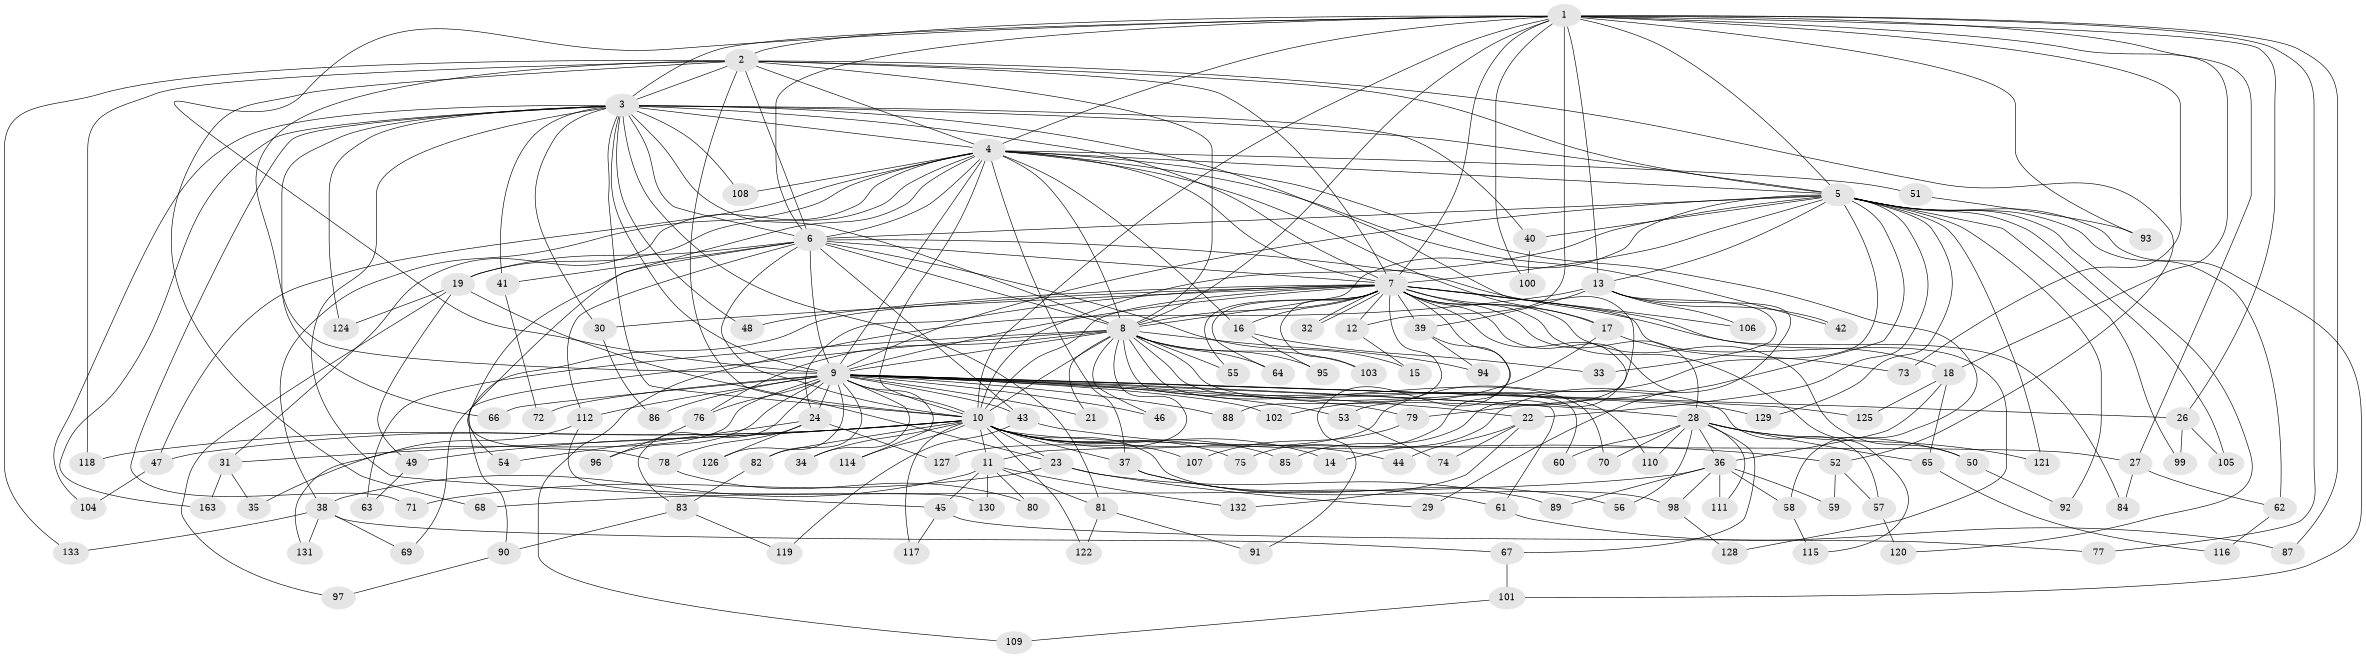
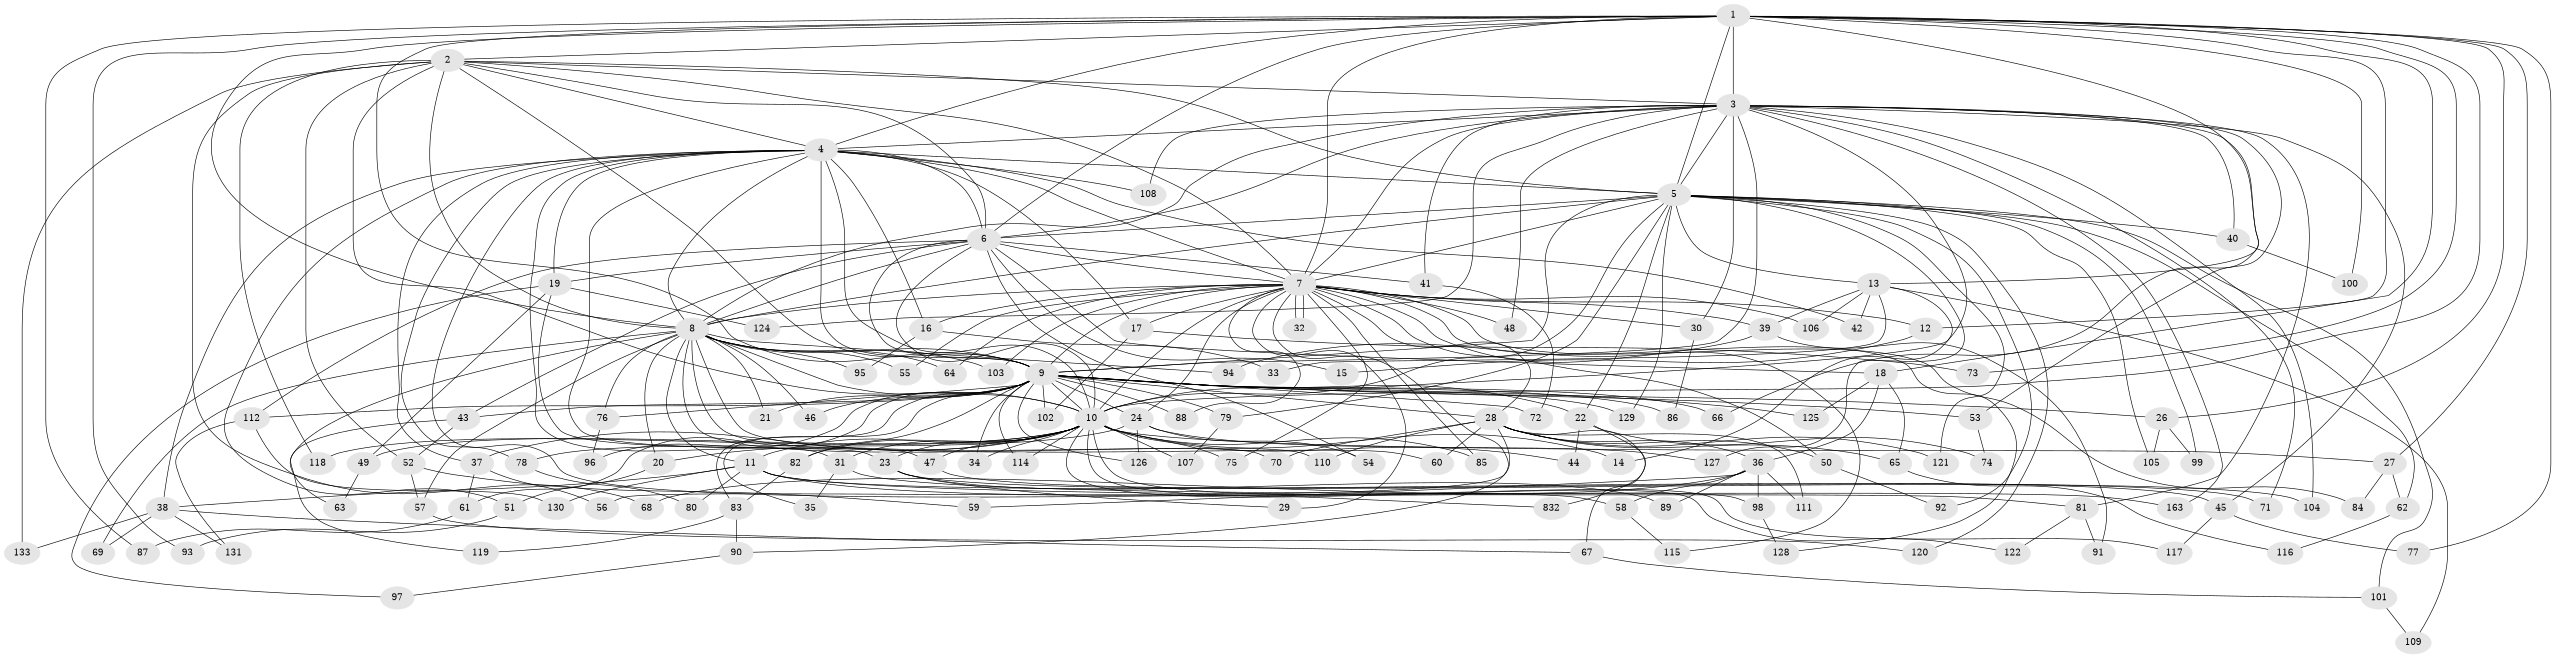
node "20": added
node "132": label "132" -> "832"
